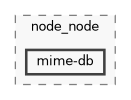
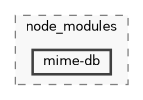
cluster "node_node": label "node_node" -> "node_modules"
